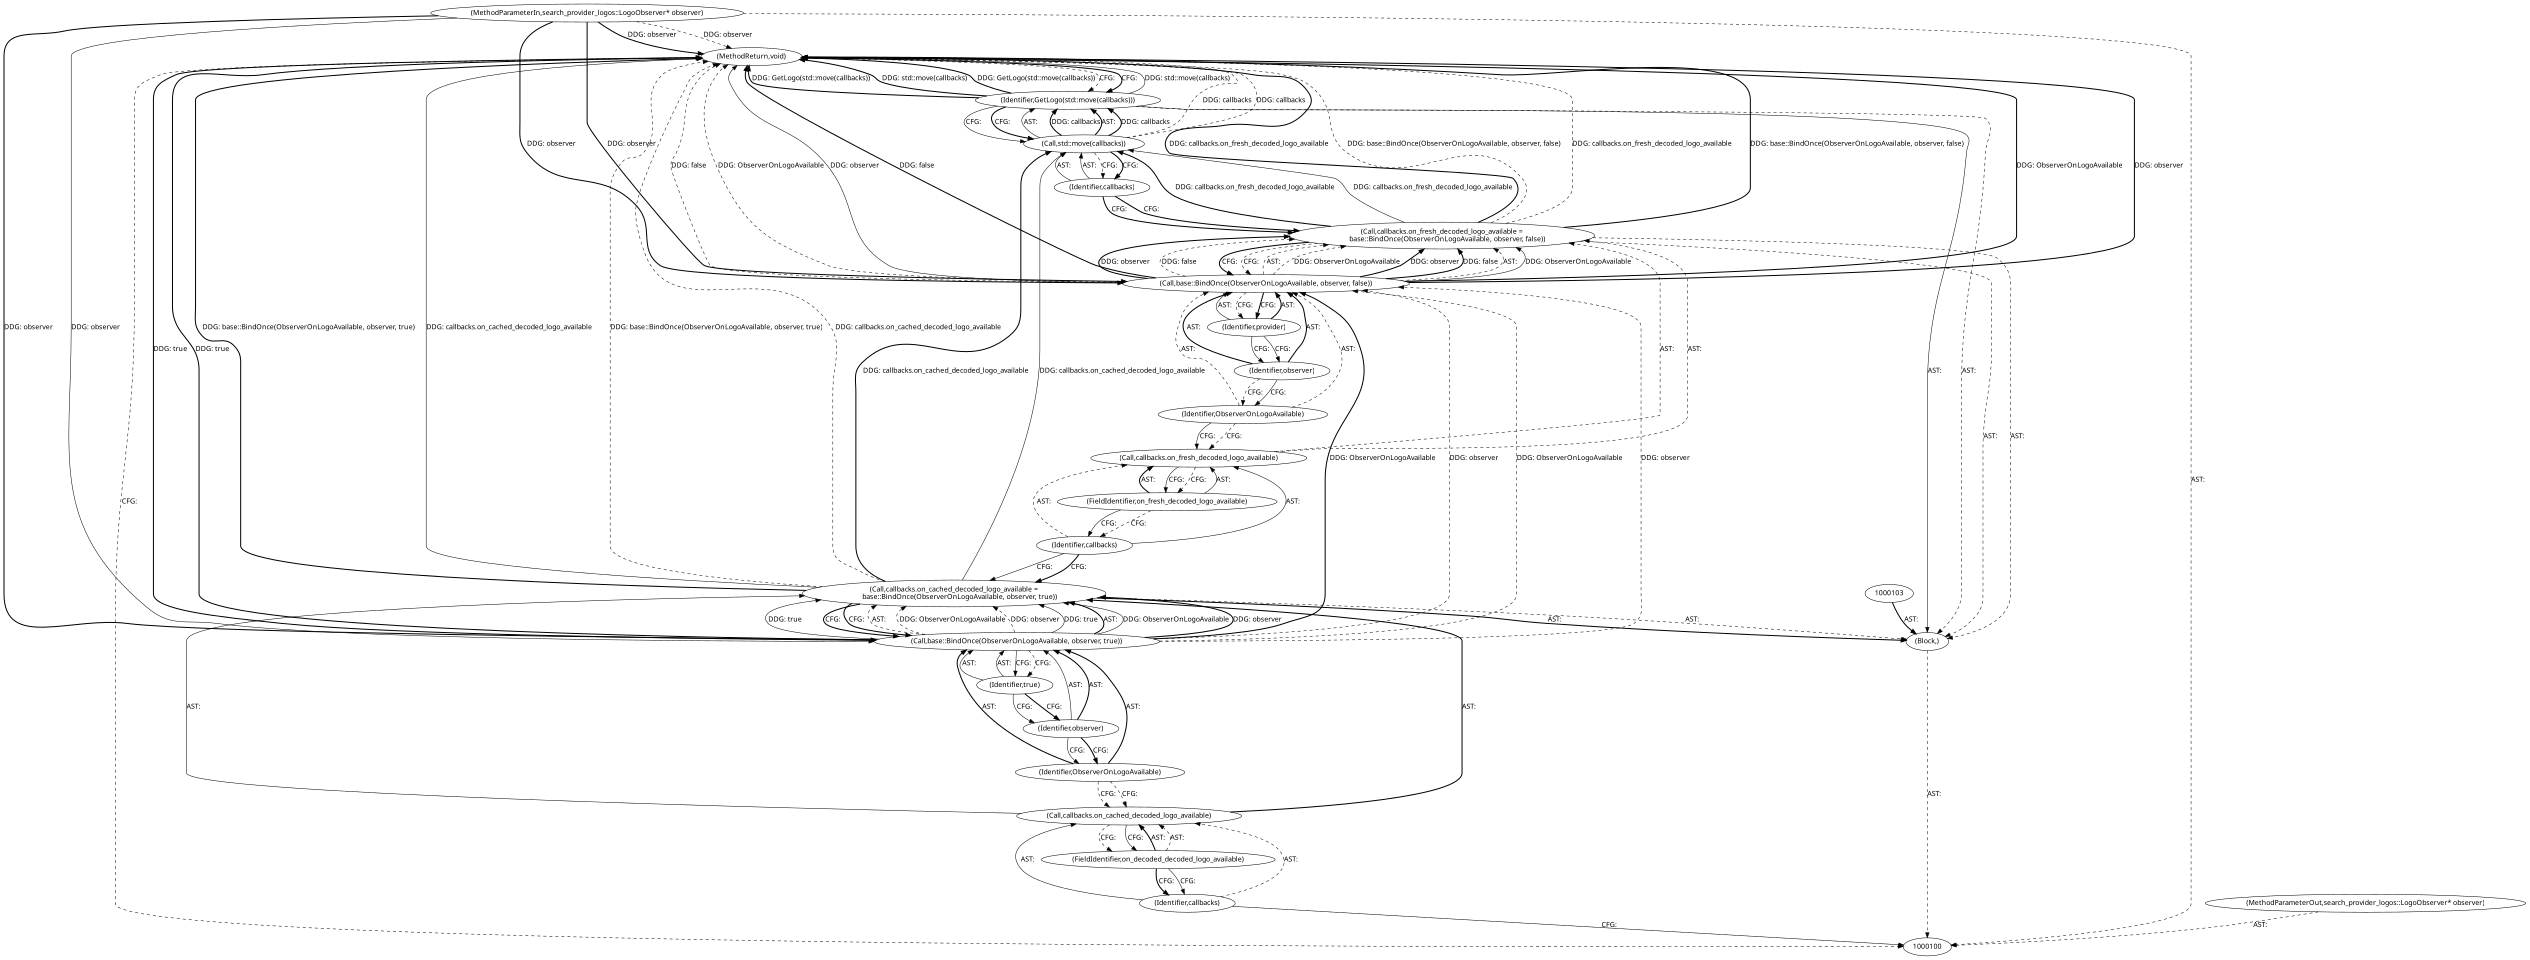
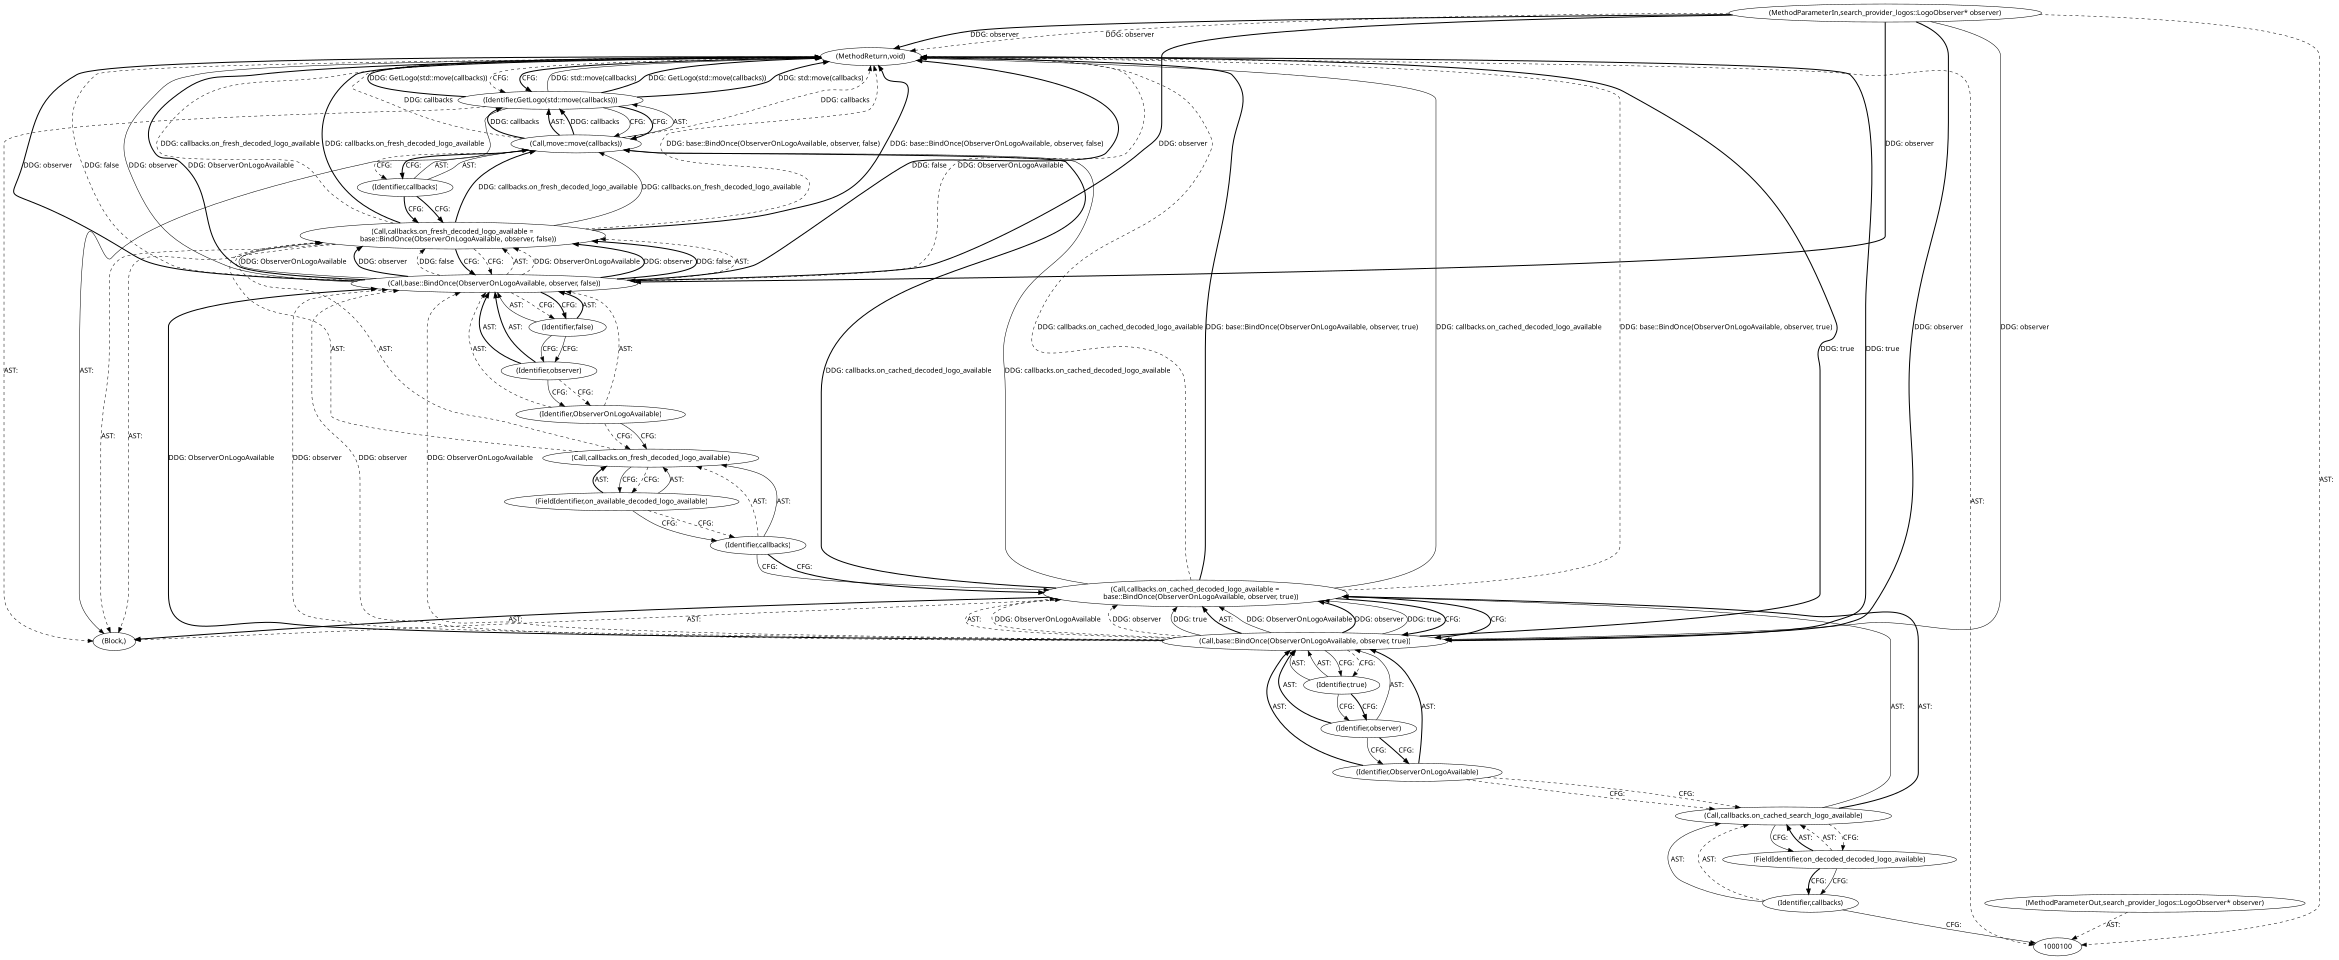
node "(Call,std::move(callbacks))": label "(Call,std::move(callbacks))" -> "(Call,move::move(callbacks))"
node "(Identifier,provider)": label "(Identifier,provider)" -> "(Identifier,false)"
edge "(MethodReturn,void)" -> "1000100": label "CFG: " -> "AST: "
node "(FieldIdentifier,on_fresh_decoded_logo_available)": label "(FieldIdentifier,on_fresh_decoded_logo_available)" -> "(FieldIdentifier,on_available_decoded_logo_available)"
node "1000103": removed
edge "(Block,)" -> "1000100": removed, label "AST:"
node "(Call,callbacks.on_cached_decoded_logo_available)": label "(Call,callbacks.on_cached_decoded_logo_available)" -> "(Call,callbacks.on_cached_search_logo_available)"
